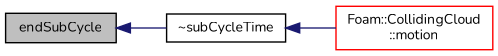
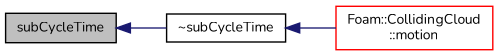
node "endSubCycle": label "endSubCycle" -> "subCycleTime"
